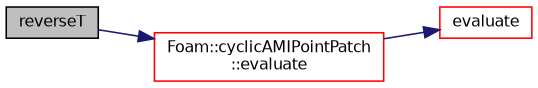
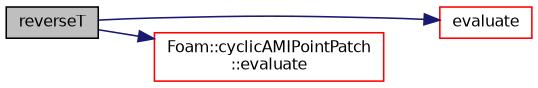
edge "Foam::cyclicAMIPointPatch ::evaluate" -> "evaluate": now "reverseT" -> "evaluate"
